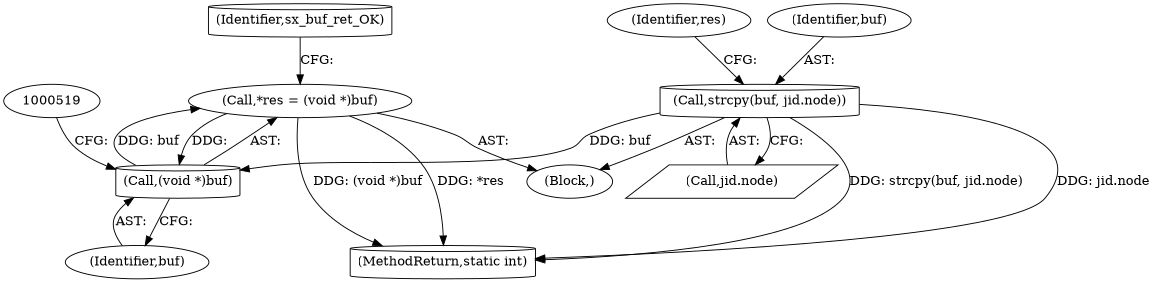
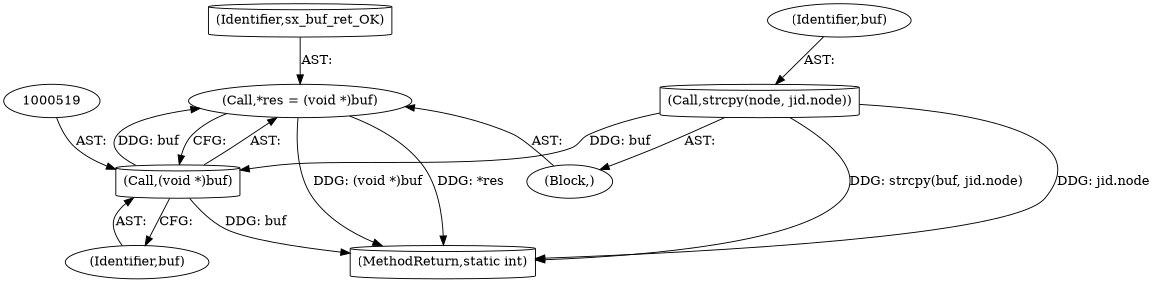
node "(Identifier,res)": removed
edge "(Identifier,sx_buf_ret_OK)" -> "(Call,*res = (void *)buf)": label "CFG: " -> "AST: "
node "(Call,strcpy(buf, jid.node))": label "(Call,strcpy(buf, jid.node))" -> "(Call,strcpy(node, jid.node))"
edge "(Call,*res = (void *)buf)" -> "(Block,)": reversed
edge "1000519" -> "(Call,(void *)buf)": label "CFG: " -> "AST: "
edge "(Call,*res = (void *)buf)" -> "(Call,(void *)buf)": label "DDG: " -> "CFG: "
node "(Call,jid.node)": removed
edge "(Call,(void *)buf)" -> "(MethodReturn,static int)": added, label "DDG: buf"
